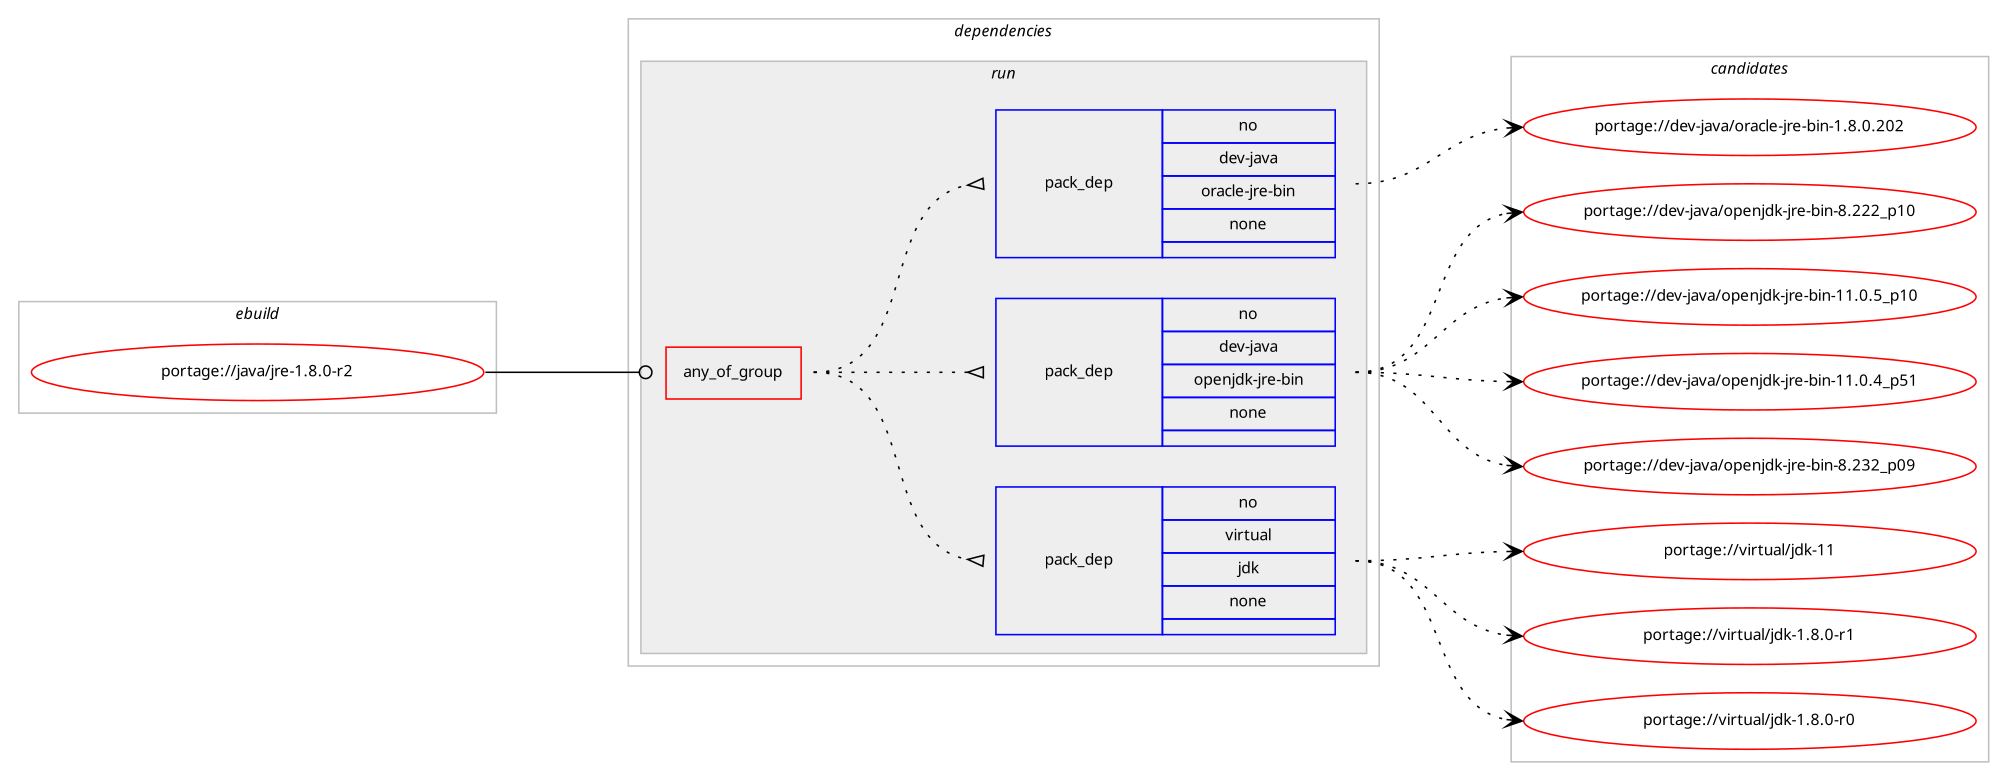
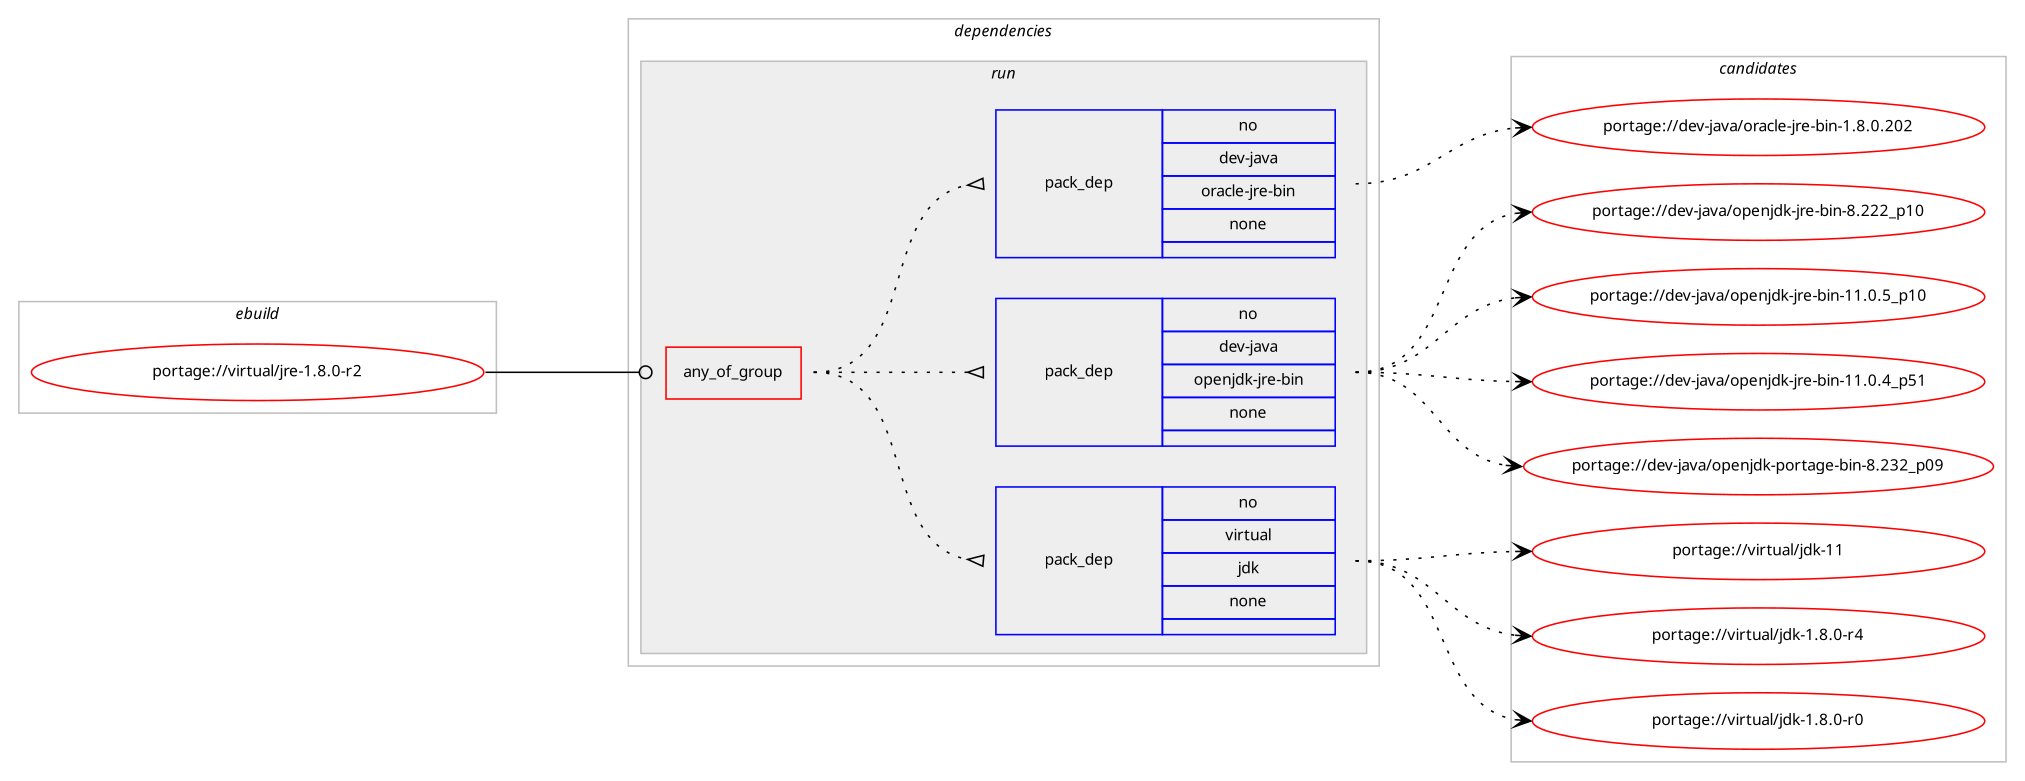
node "portage://java/jre-1.8.0-r2": label "portage://java/jre-1.8.0-r2" -> "portage://virtual/jre-1.8.0-r2"
node "portage://dev-java/openjdk-jre-bin-8.232_p09": label "portage://dev-java/openjdk-jre-bin-8.232_p09" -> "portage://dev-java/openjdk-portage-bin-8.232_p09"
node "portage://virtual/jdk-1.8.0-r1": label "portage://virtual/jdk-1.8.0-r1" -> "portage://virtual/jdk-1.8.0-r4"
